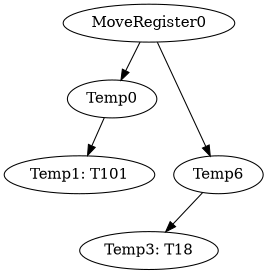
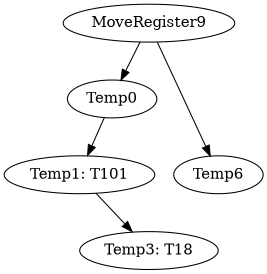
node "MoveRegister0": label "MoveRegister0" -> "MoveRegister9"
edge "Temp6" -> "Temp3: T18": now "Temp1: T101" -> "Temp3: T18"
